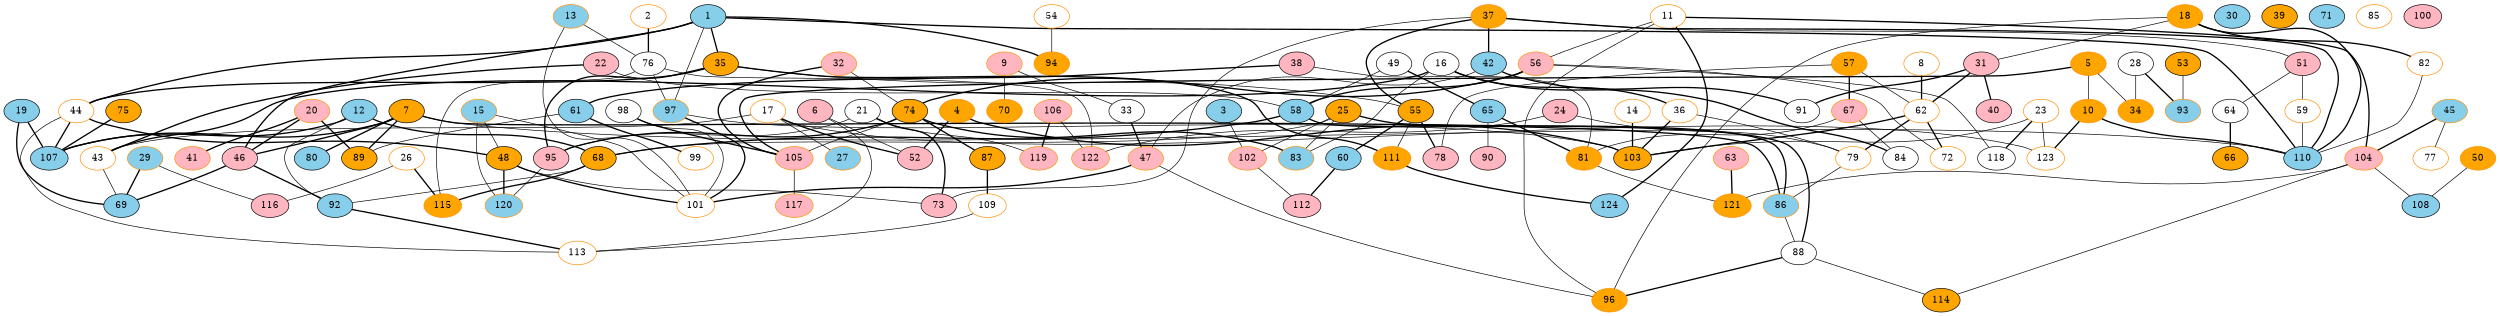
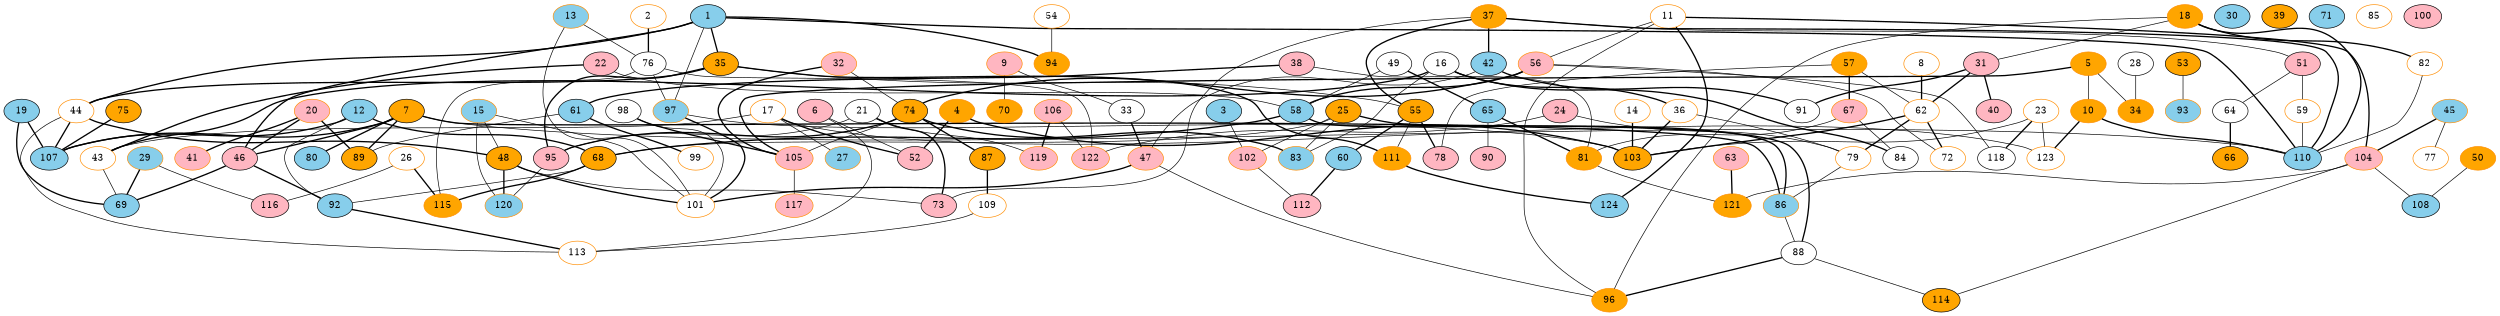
edge "28" -- "93": removed
